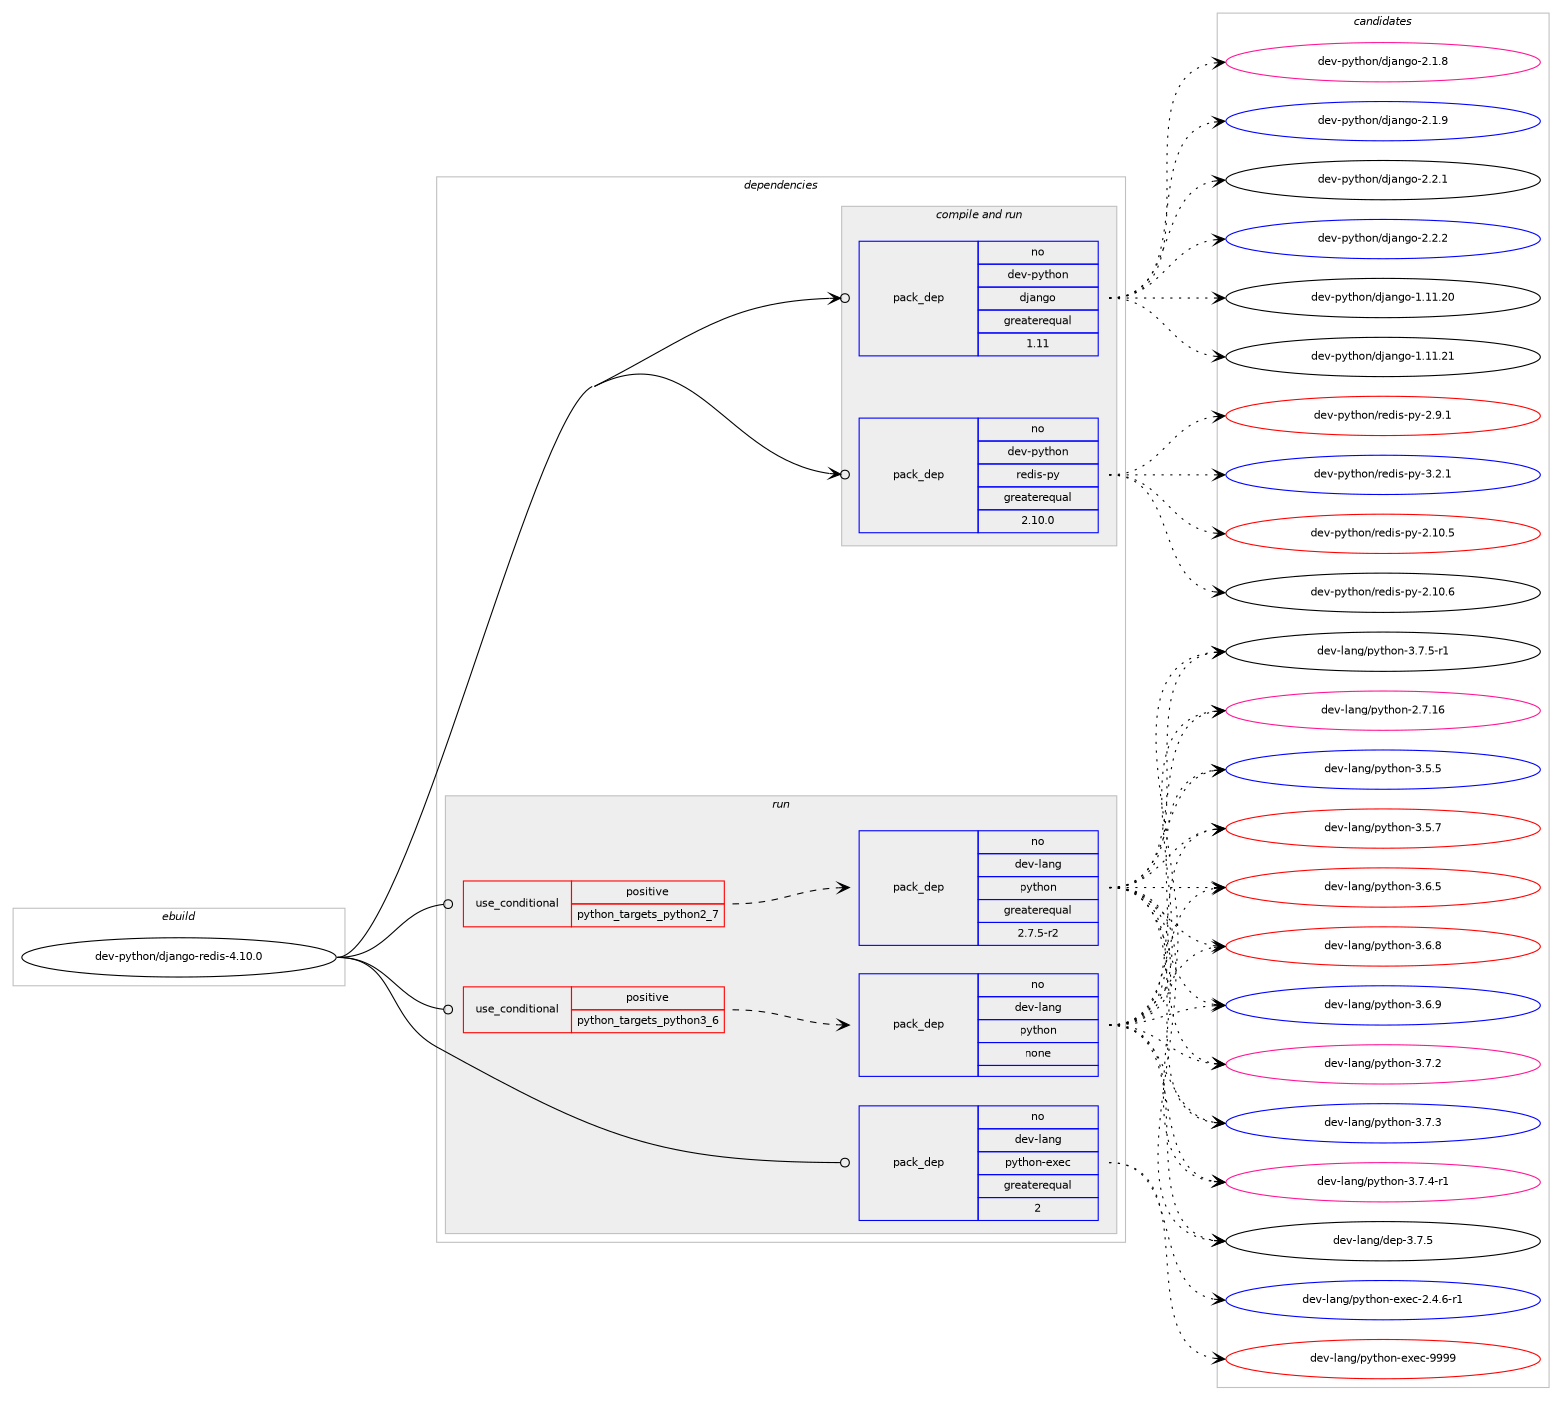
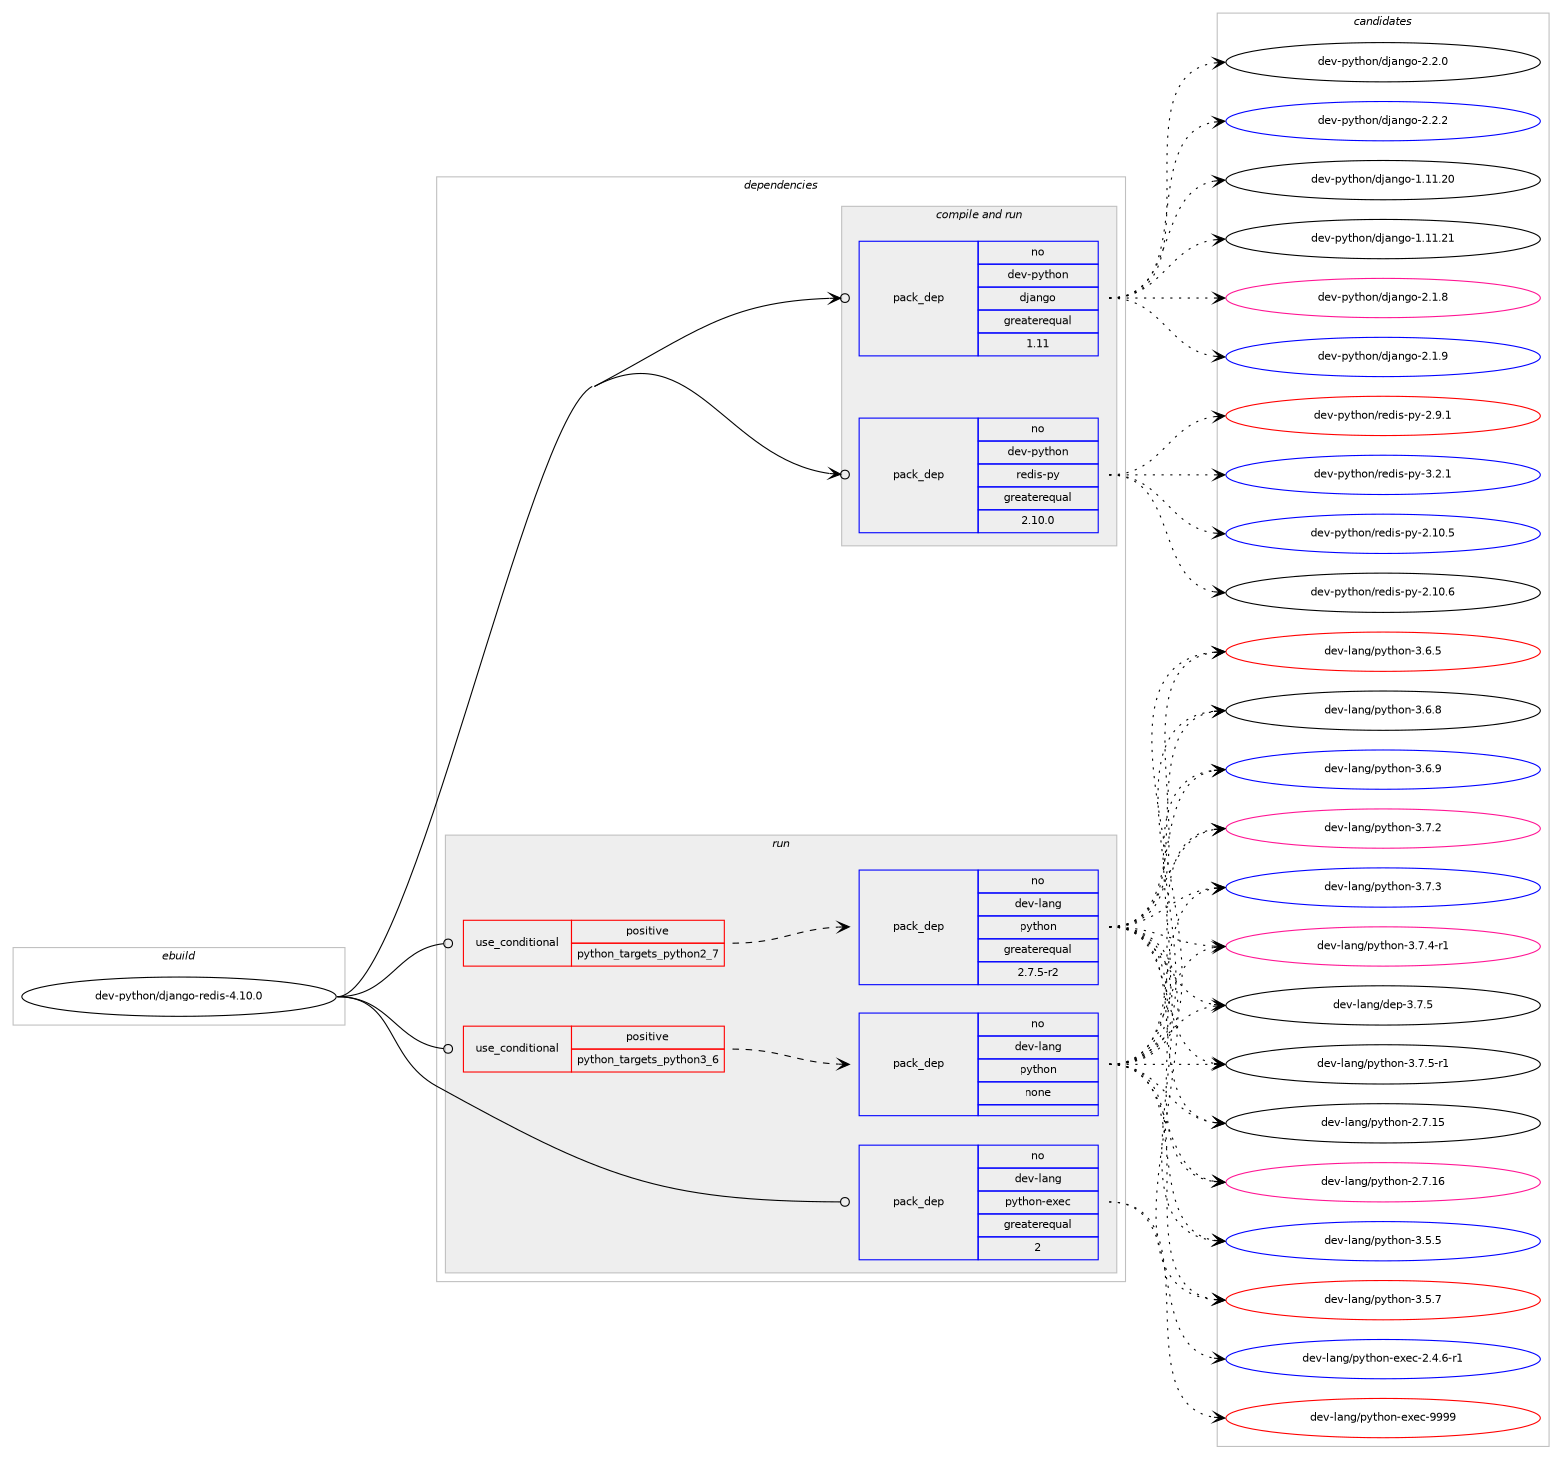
node "dev-python/django-2.2.1": label "dev-python/django-2.2.1" -> "dev-python/django-2.2.0"
node "dev-python/redis-py-2.10.5": color red -> blue
node "dev-lang/python-3.6.8": color red -> black
node "dev-lang/python-2.7.15": added
